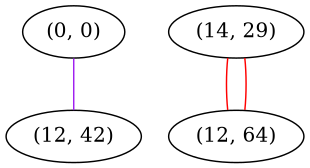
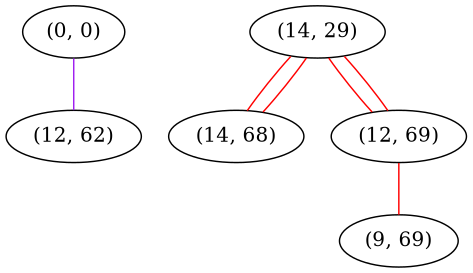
node "(12, 42)": label "(12, 42)" -> "(12, 62)"
node "(14, 68)": added
node "(12, 64)": label "(12, 64)" -> "(12, 69)"
node "(9, 69)": added
